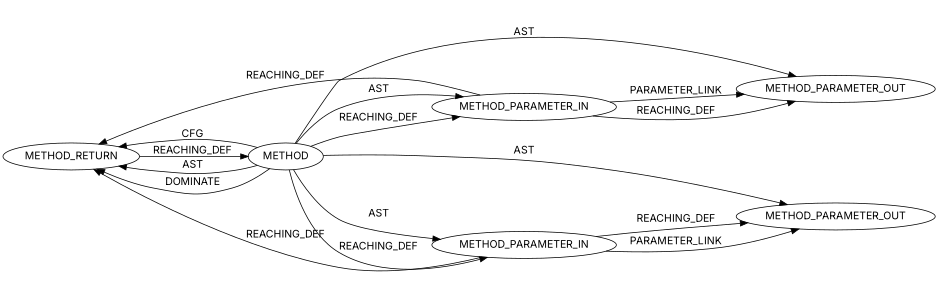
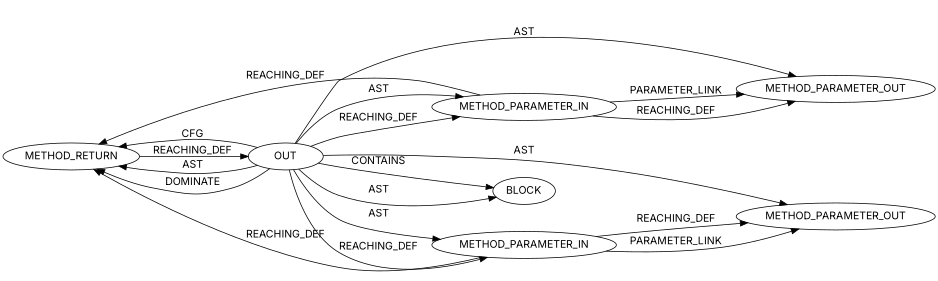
node "METHOD": label "METHOD" -> "OUT"
node "BLOCK": added
